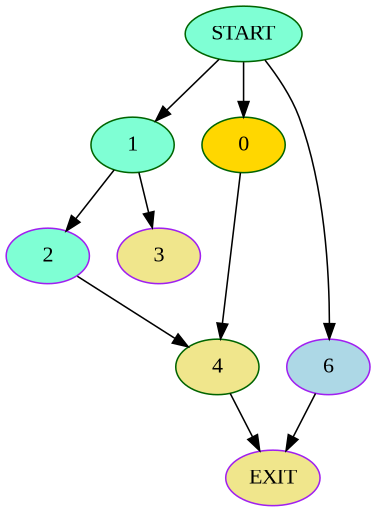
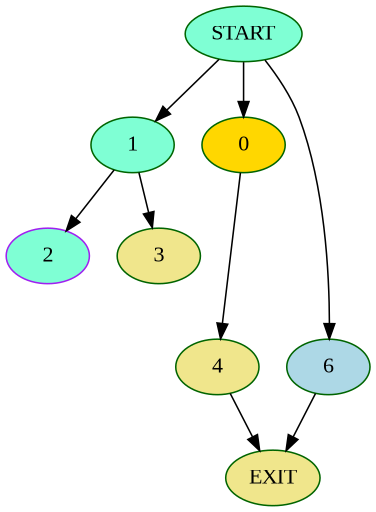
node "3": color purple -> darkgreen
edge "2" -> "4": removed
node "6": color purple -> darkgreen
node "EXIT": color purple -> darkgreen
